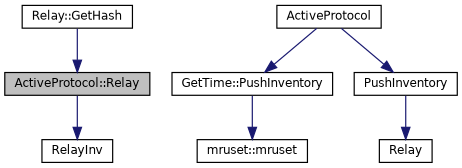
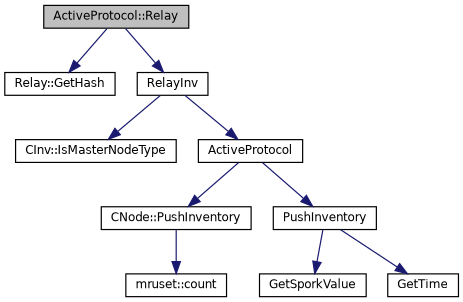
edge "Relay::GetHash" -> "ActiveProtocol::Relay": reversed
node "GetTime::PushInventory": label "GetTime::PushInventory" -> "CNode::PushInventory"
edge "RelayInv" -> "ActiveProtocol": added
node "CInv::IsMasterNodeType": added
node "mruset::mruset": label "mruset::mruset" -> "mruset::count"
node "Relay": label "Relay" -> "GetTime"
node "GetSporkValue": added
